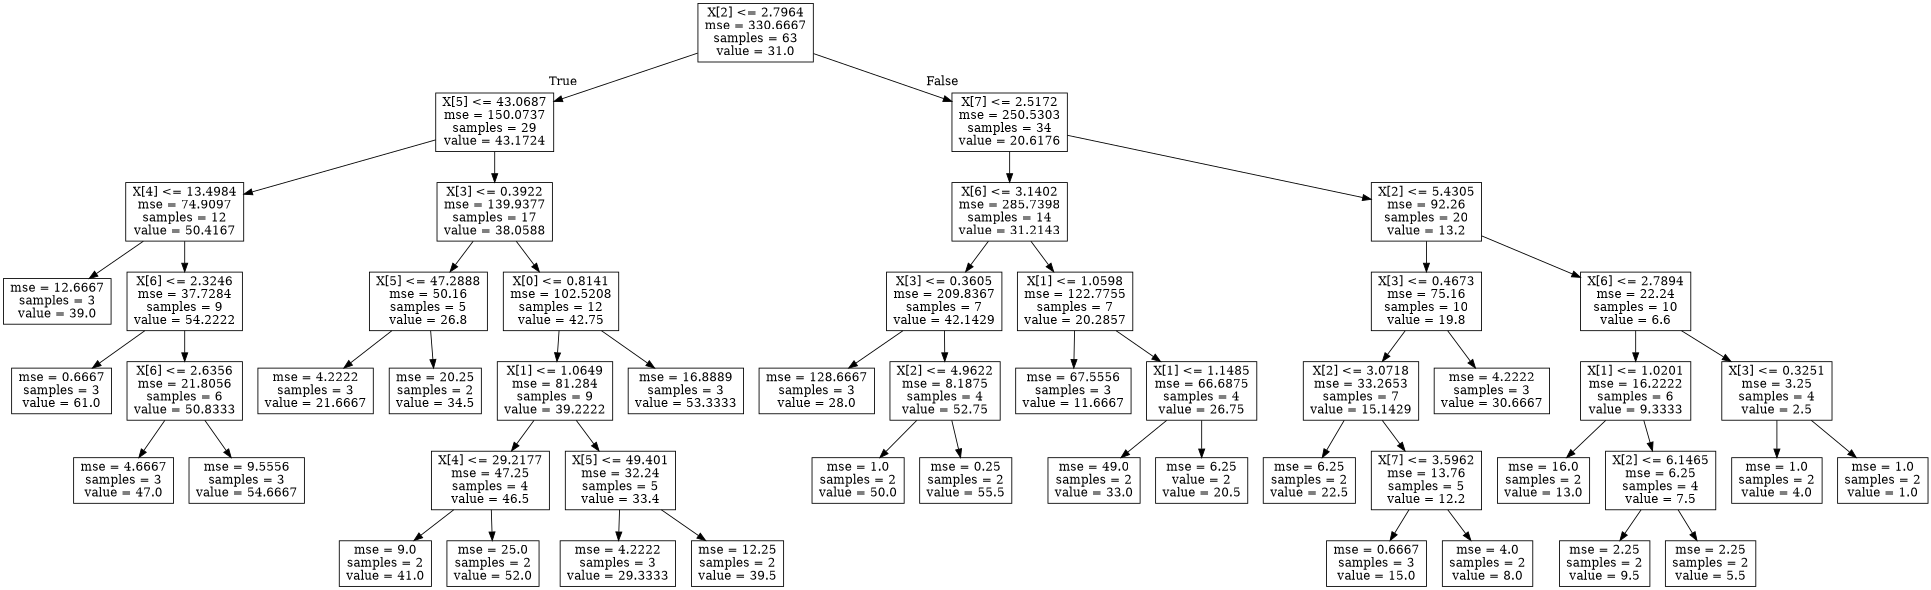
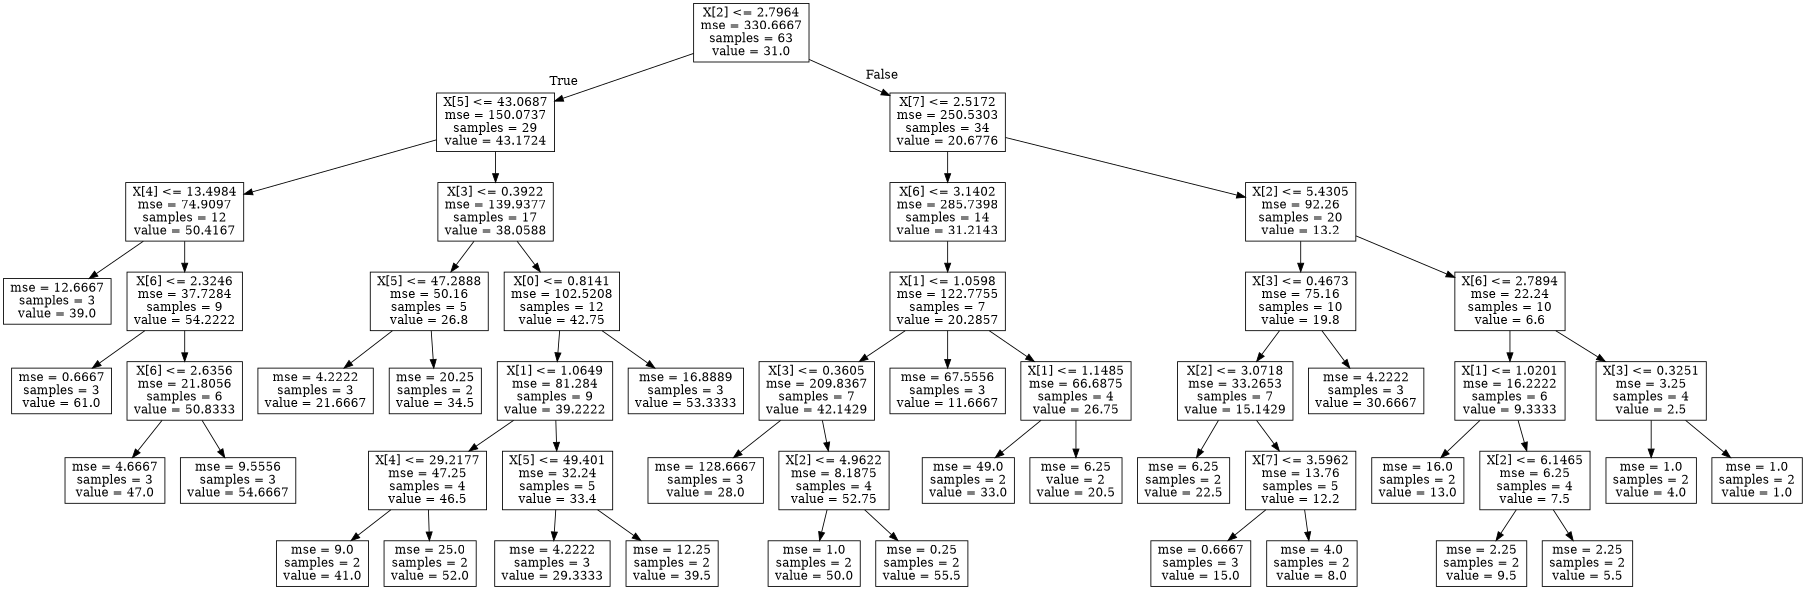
node "X[7] <= 2.5172 mse = 250.5303 samples = 34 value = 20.6176": label "X[7] <= 2.5172 mse = 250.5303 samples = 34 value = 20.6176" -> "X[7] <= 2.5172 mse = 250.5303 samples = 34 value = 20.6776"
edge "X[6] <= 3.1402 mse = 285.7398 samples = 14 value = 31.2143" -> "X[3] <= 0.3605 mse = 209.8367 samples = 7 value = 42.1429": now "X[1] <= 1.0598 mse = 122.7755 samples = 7 value = 20.2857" -> "X[3] <= 0.3605 mse = 209.8367 samples = 7 value = 42.1429"
